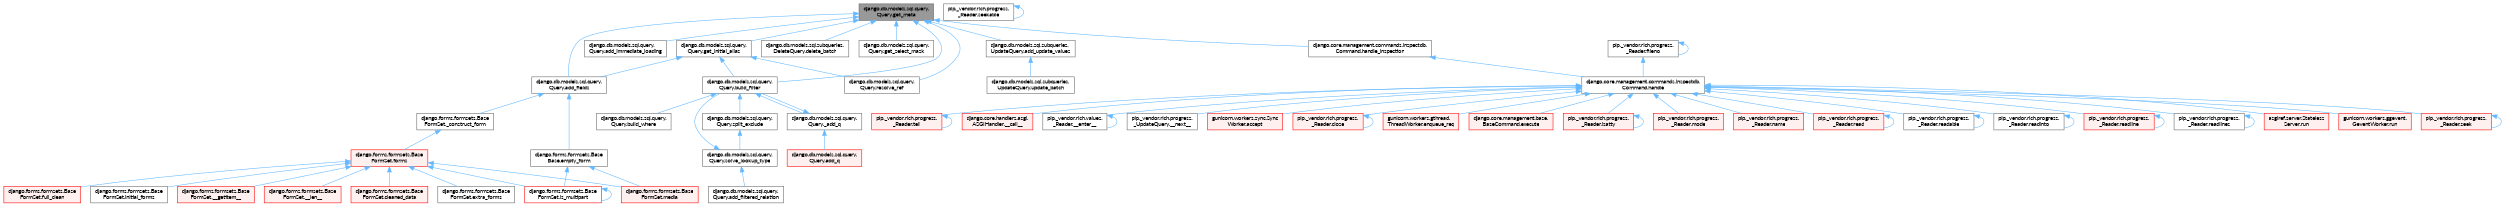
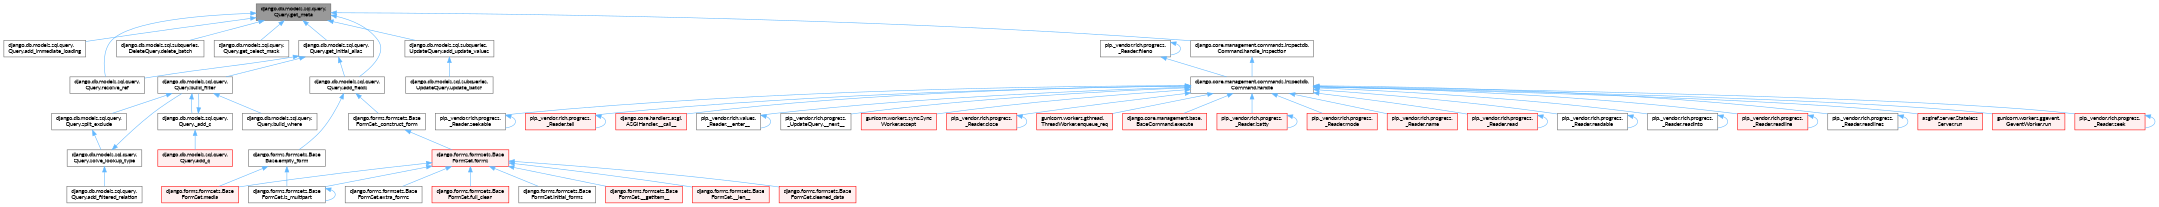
edge "django.db.models.sql.query. Query.build_filter" -> "django.db.models.sql.query. Query.get_meta": removed
edge "pip._vendor.rich.progress. _Reader.seekable" -> "django.core.management.commands.inspectdb. Command.handle": added
node "django.forms.formsets.Base FormSet.is_multipart": color red -> grey40
